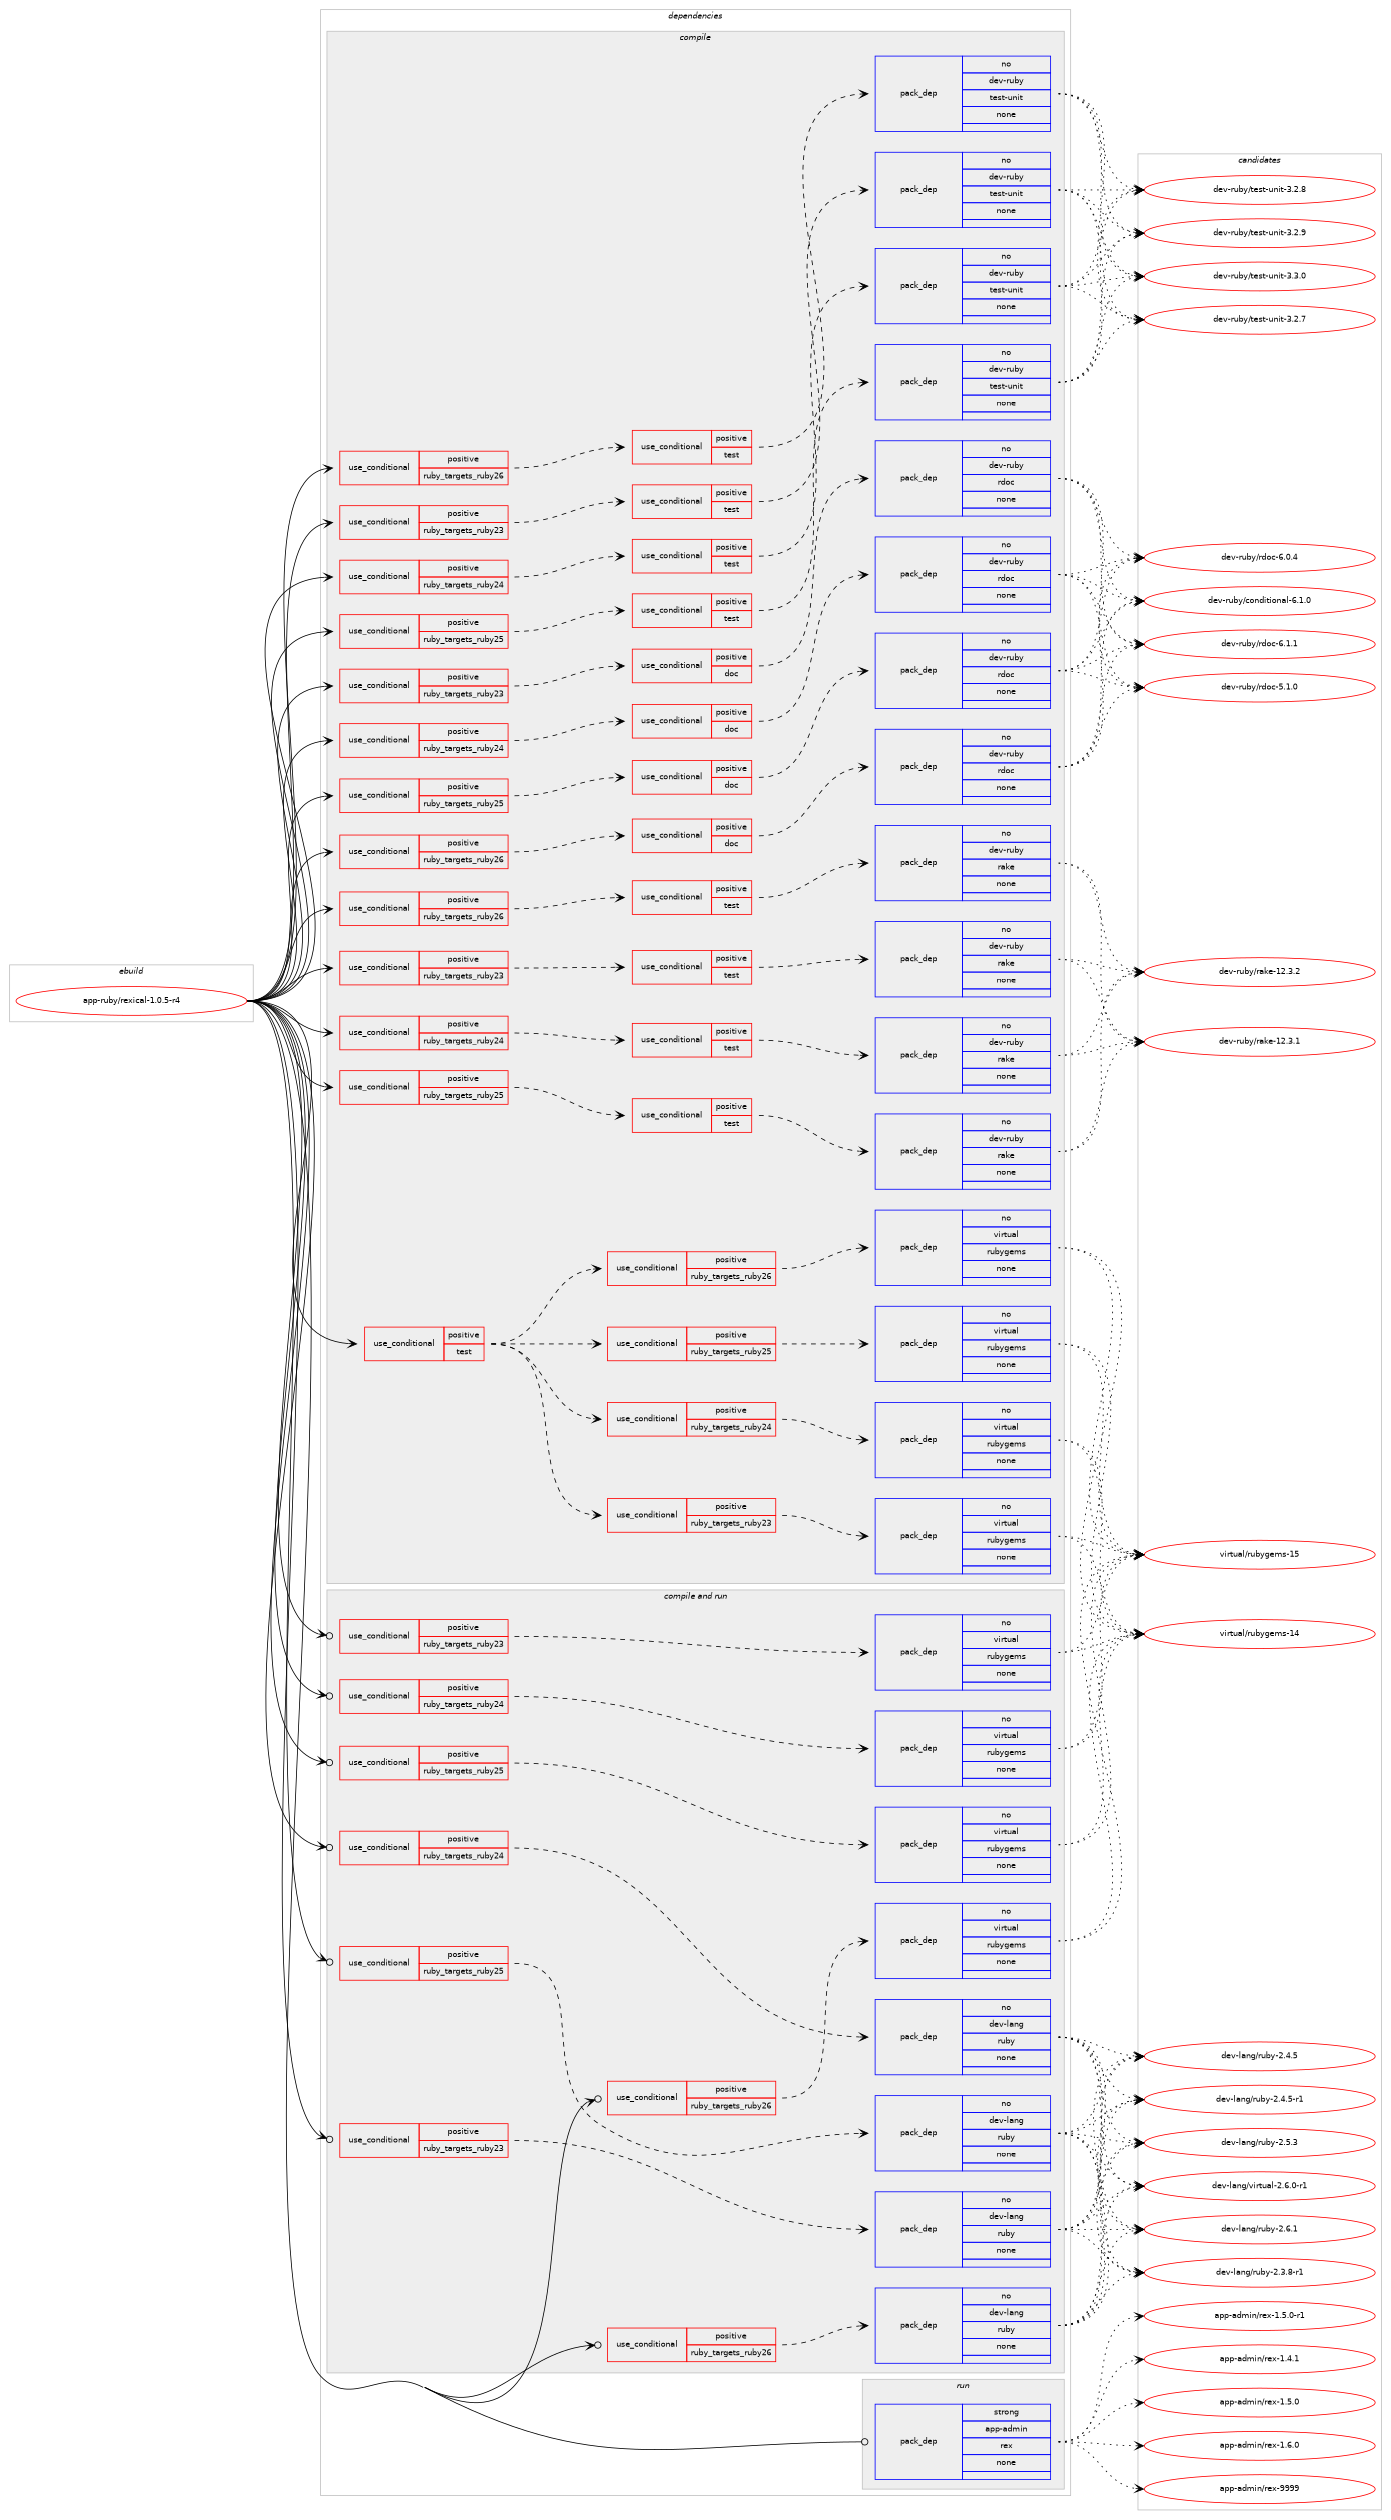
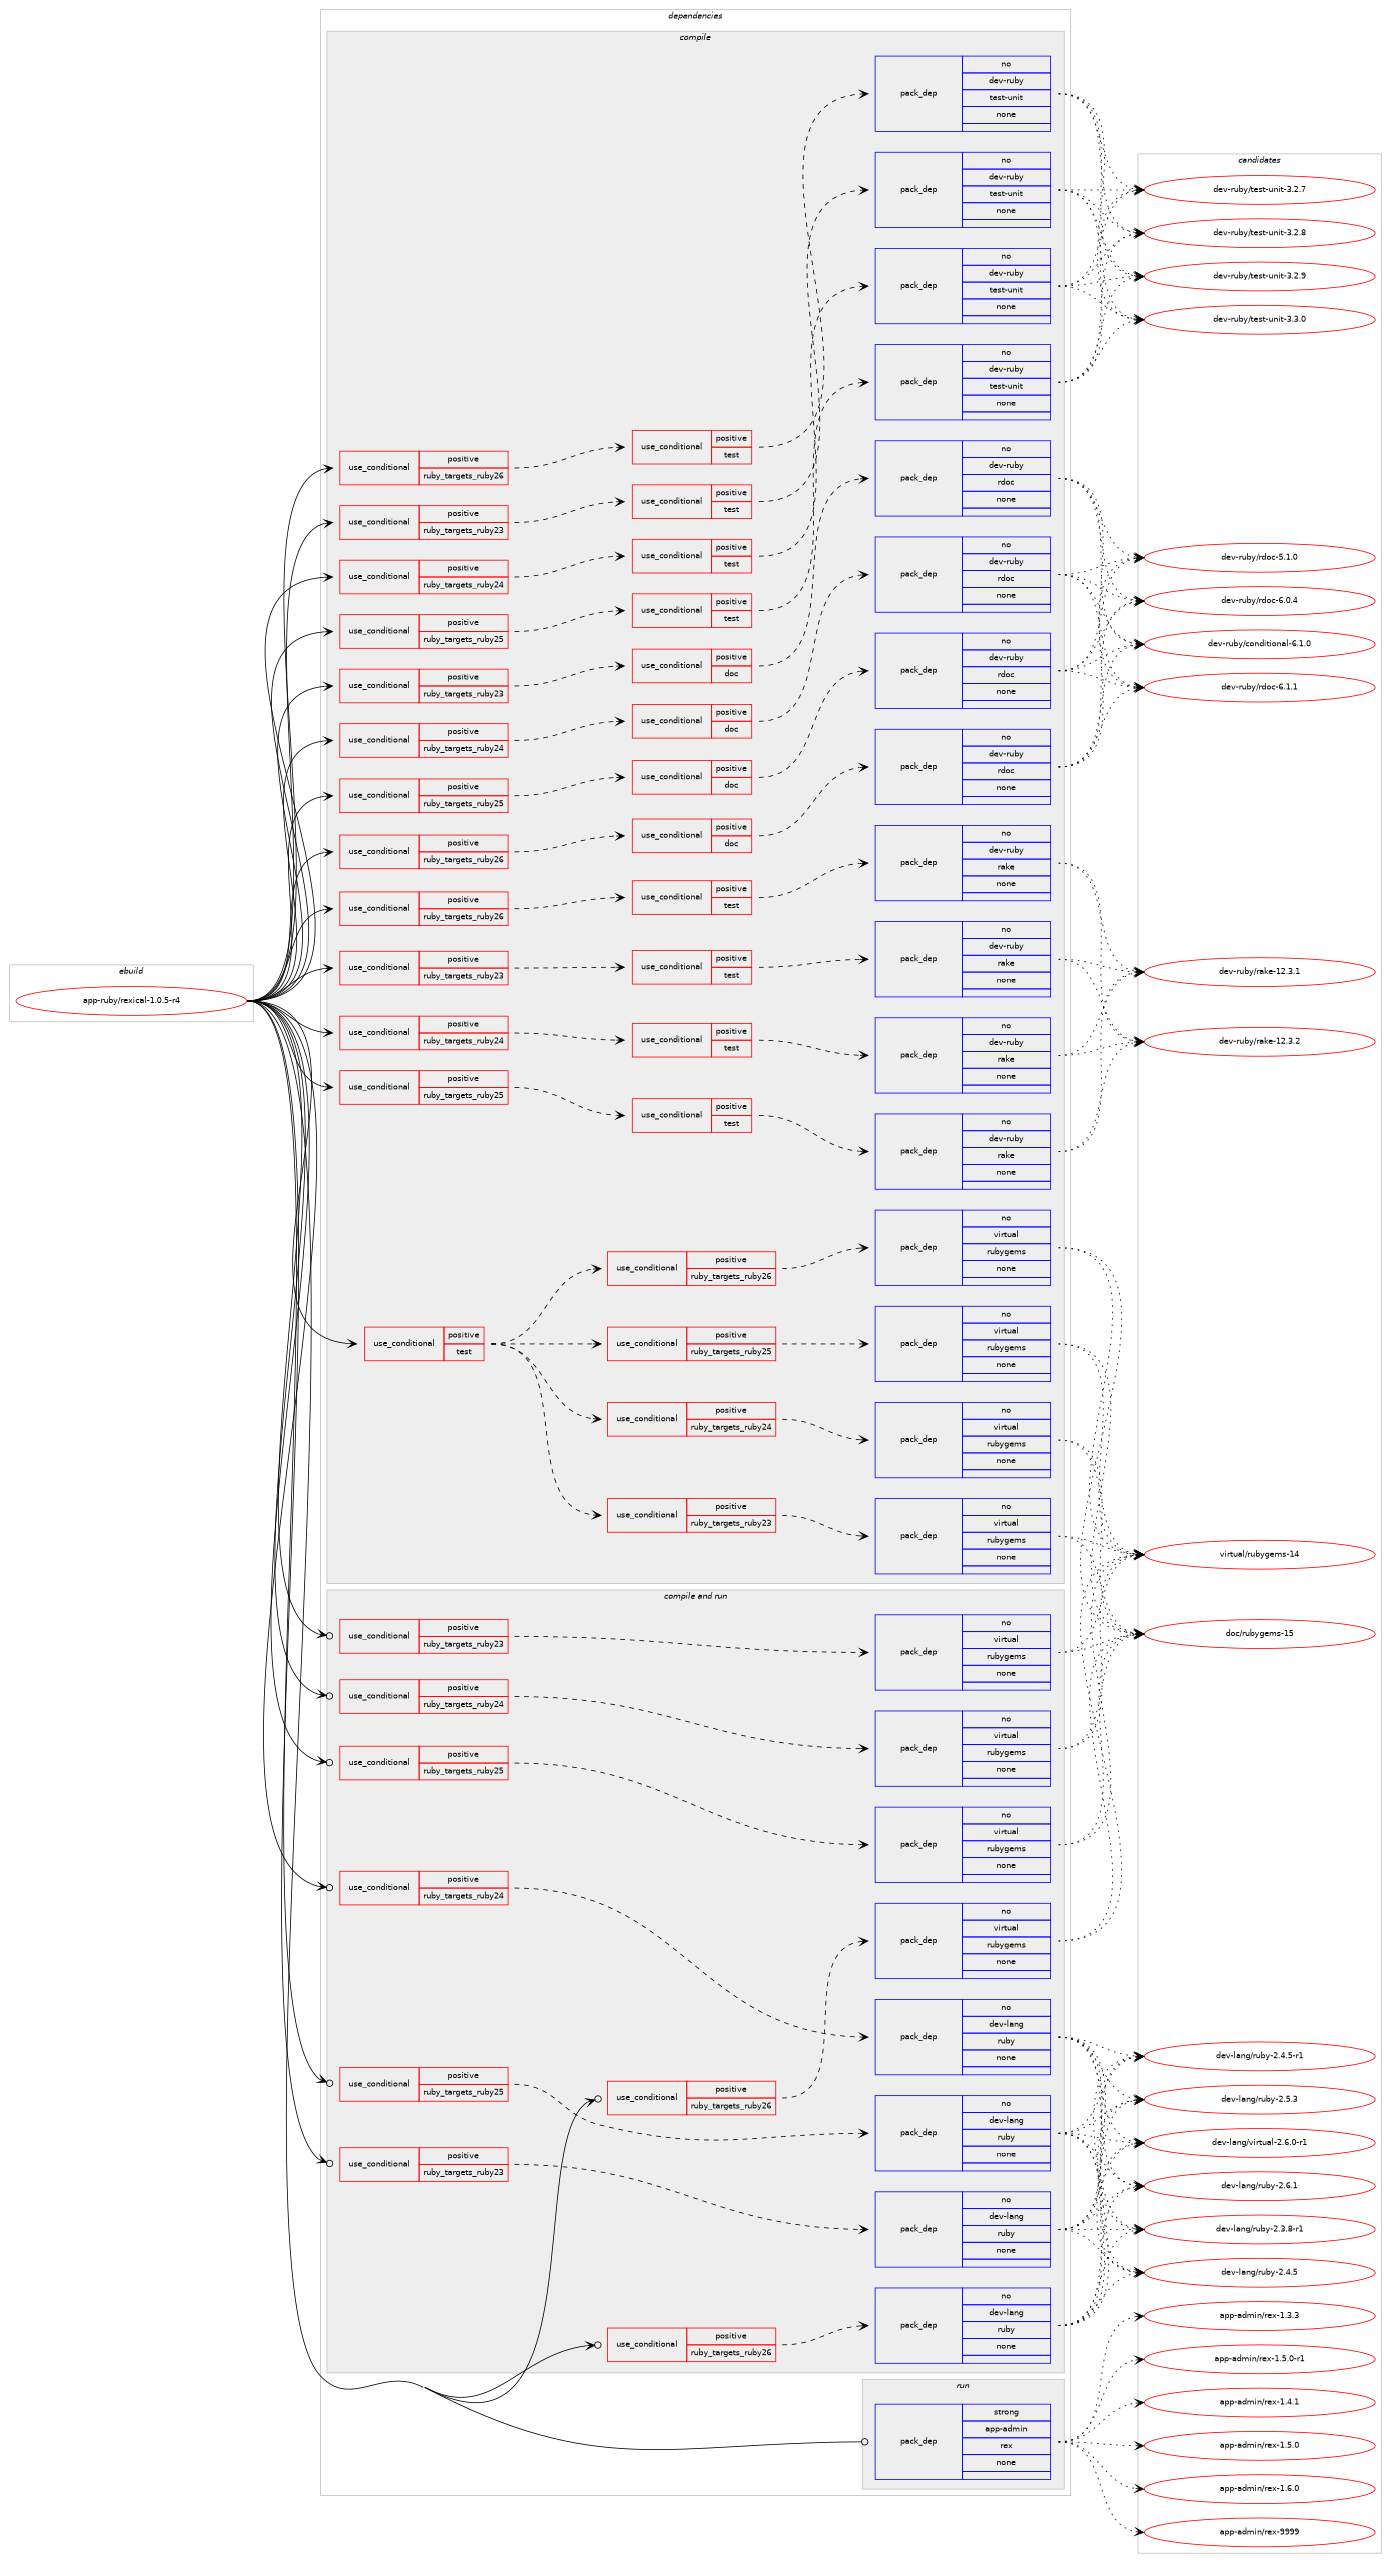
node "virtual/rubygems-15": label "virtual/rubygems-15" -> "doc/rubygems-15"
node "app-admin/rex-1.3.3": added
